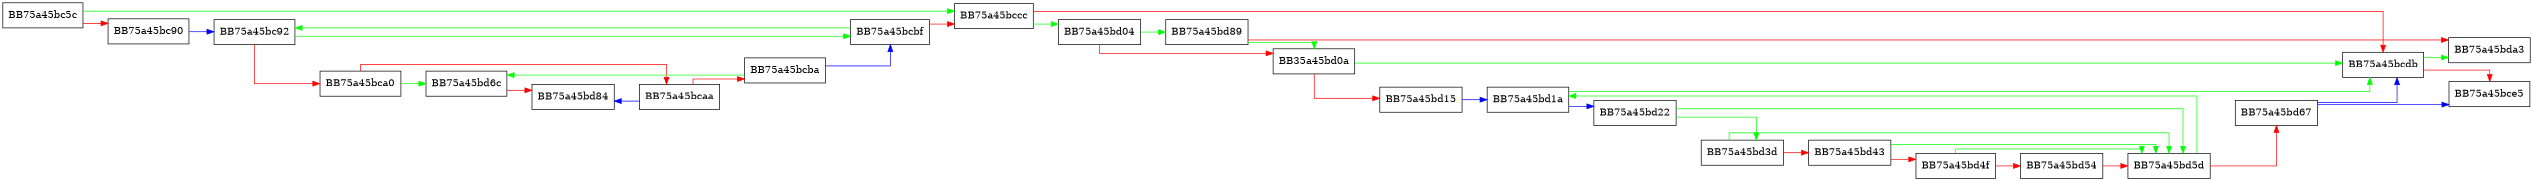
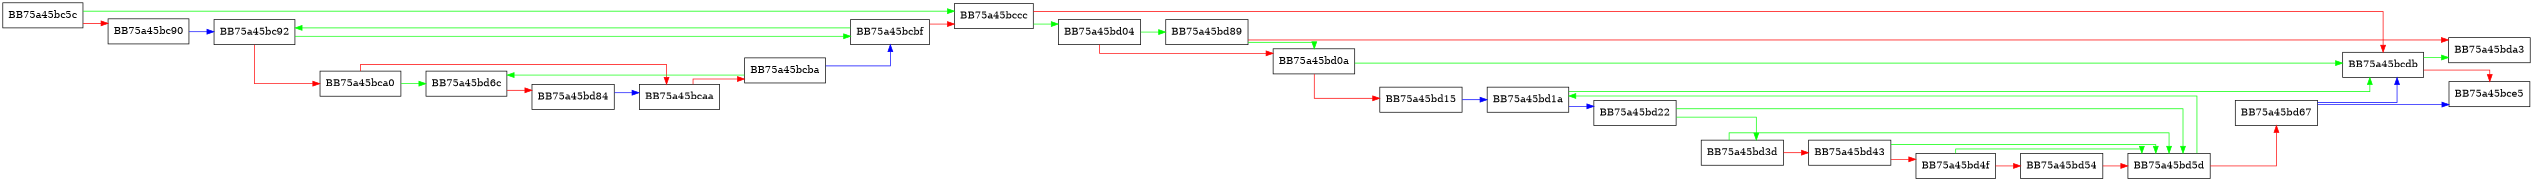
node "BB35a45bd0a": label "BB35a45bd0a" -> "BB75a45bd0a"
edge "BB75a45bcaa" -> "BB75a45bd84": reversed
